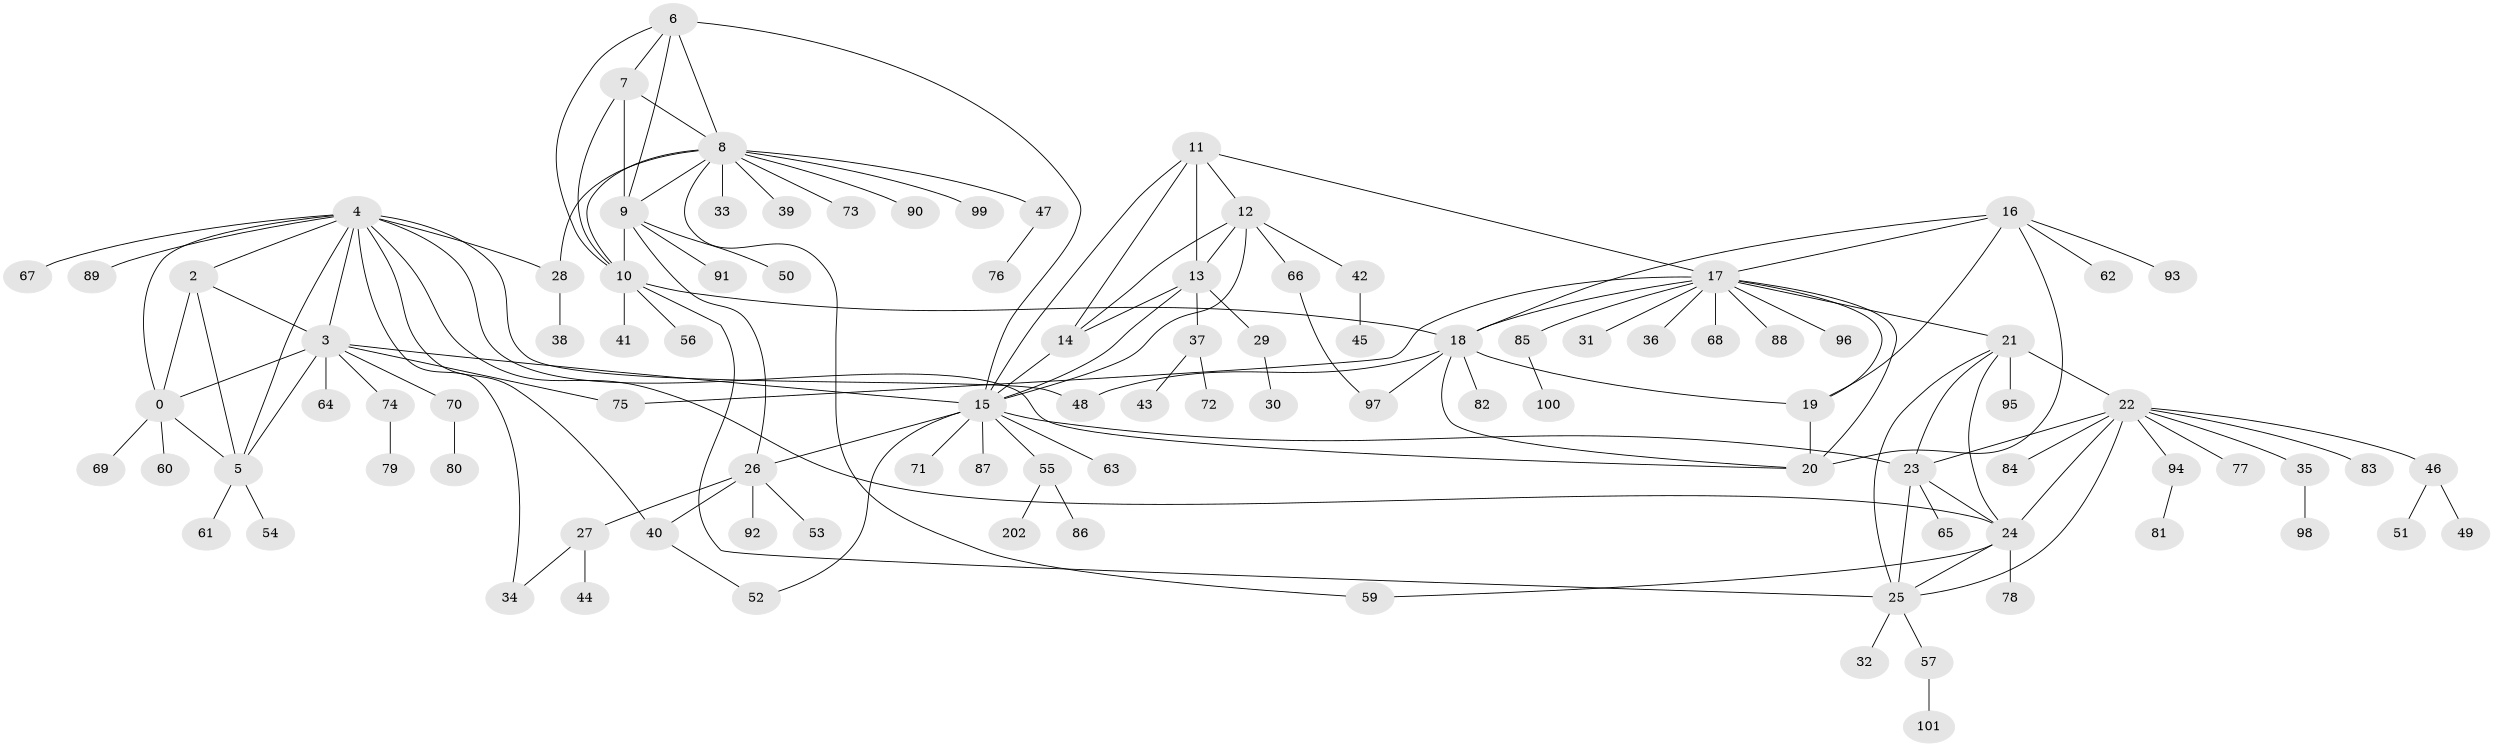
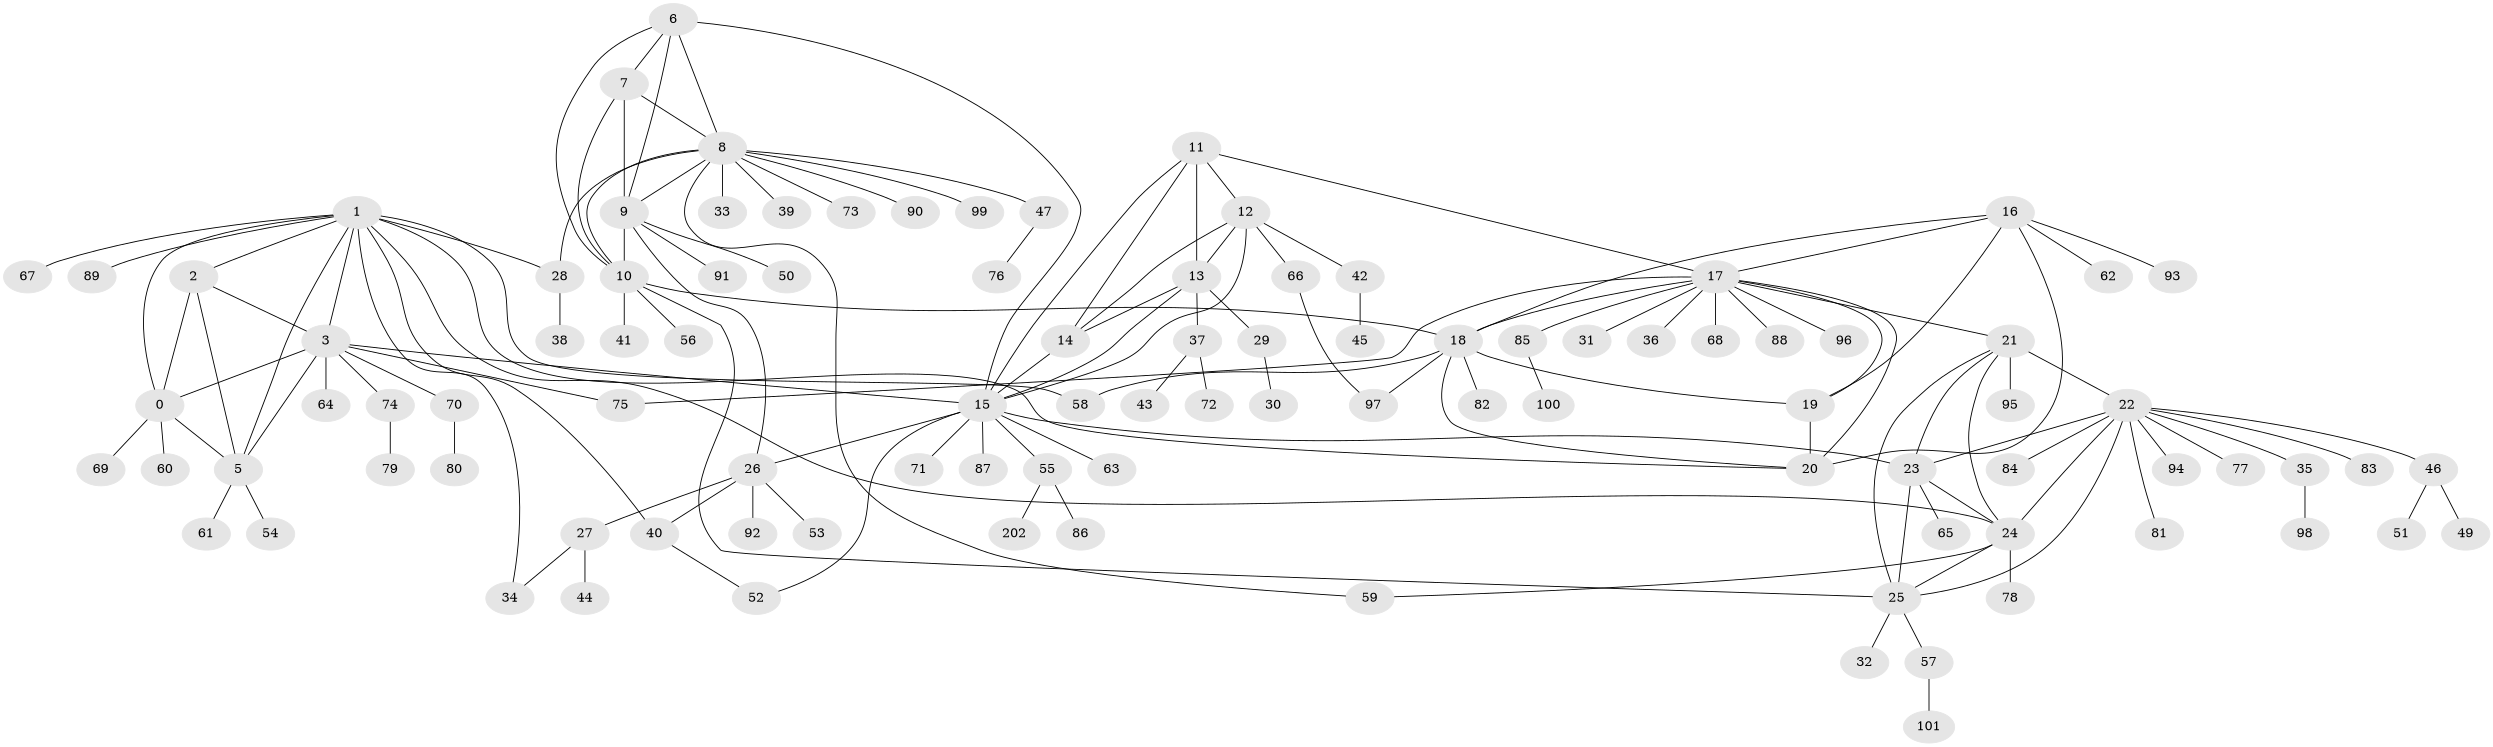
node "4": label "4" -> "1"
node "48": label "48" -> "58"
edge "94" -- "81": now "22" -- "81"
